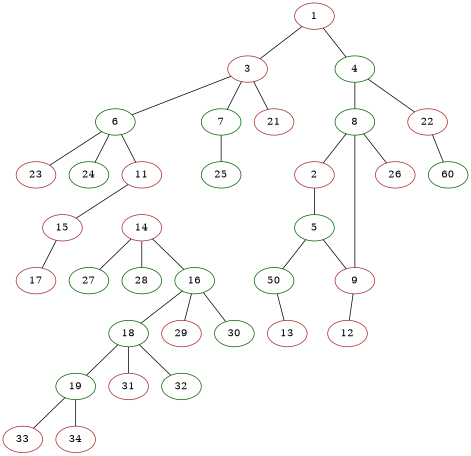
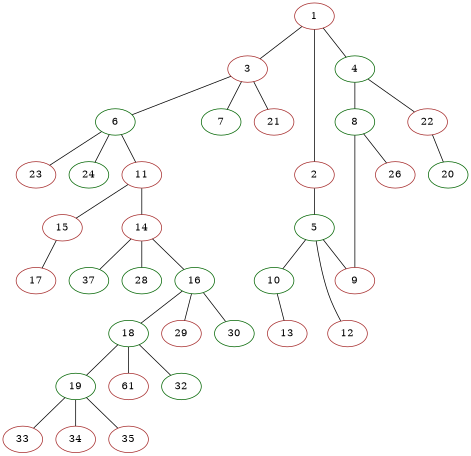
edge "8" -- "2": now "1" -- "2"
node "25": removed
node "60": label "60" -> "20"
edge "11" -- "14": added
node "27": label "27" -> "37"
node "50": label "50" -> "10"
edge "9" -- "12": now "5" -- "12"
node "31": label "31" -> "61"
node "35": added
